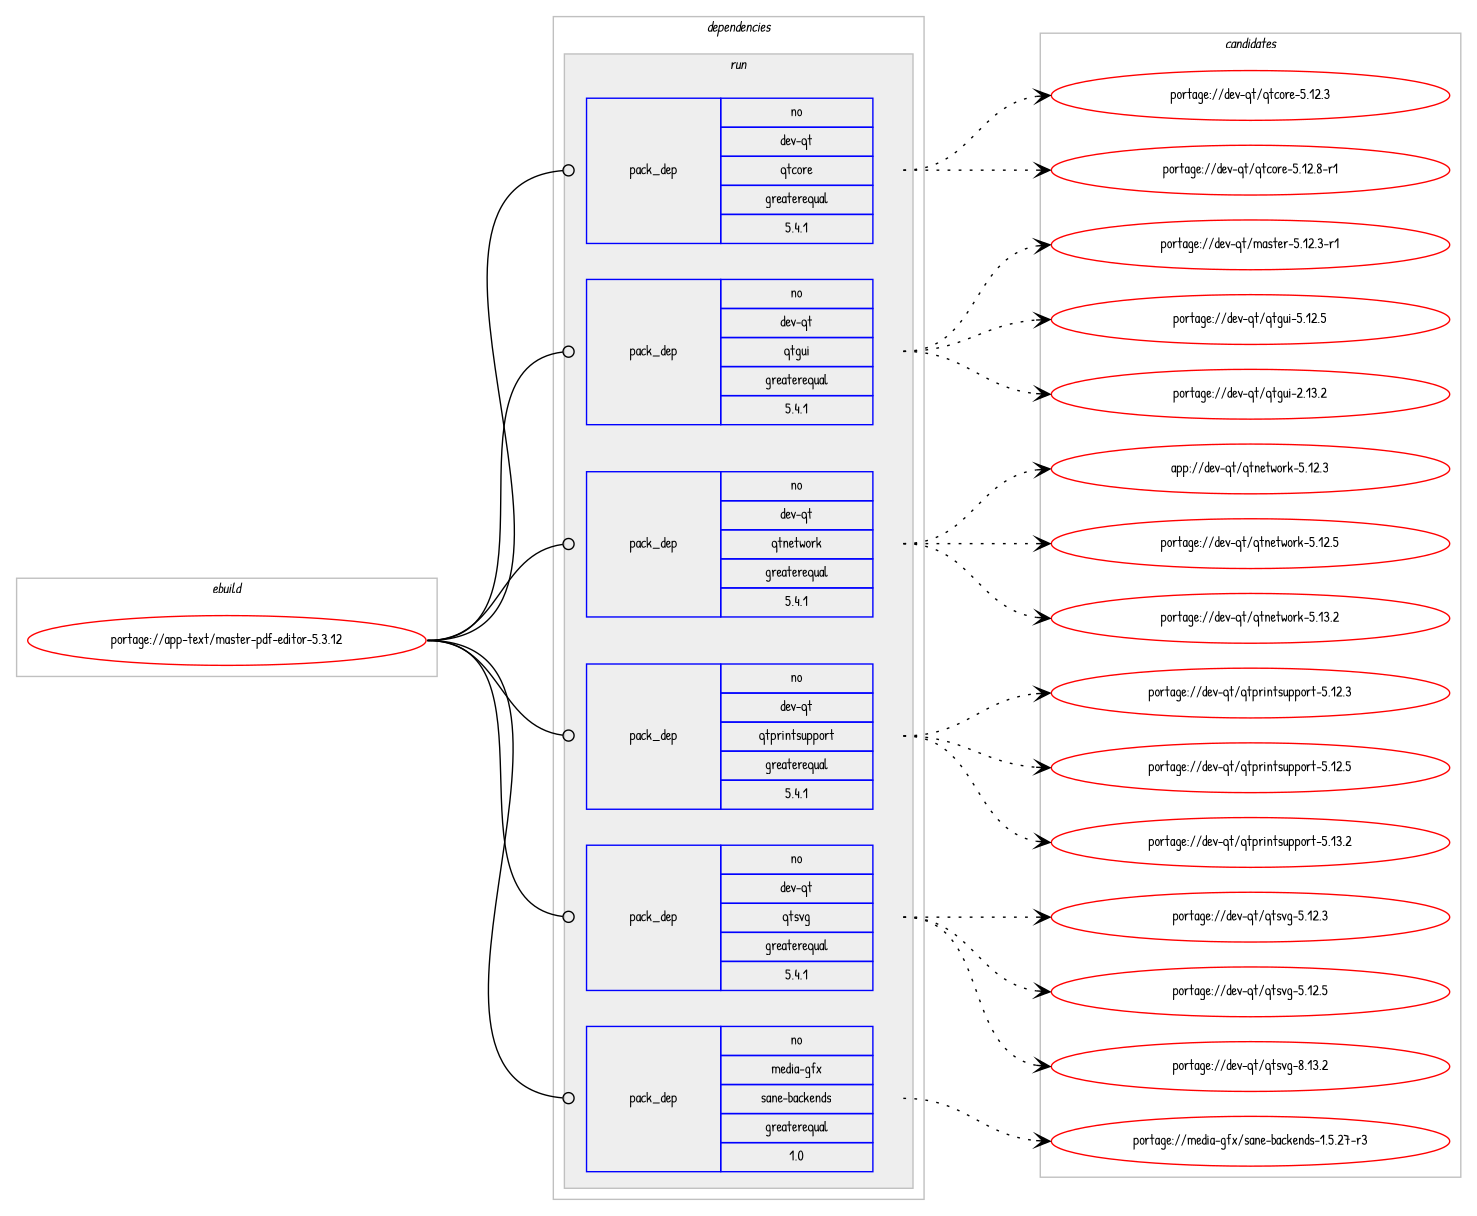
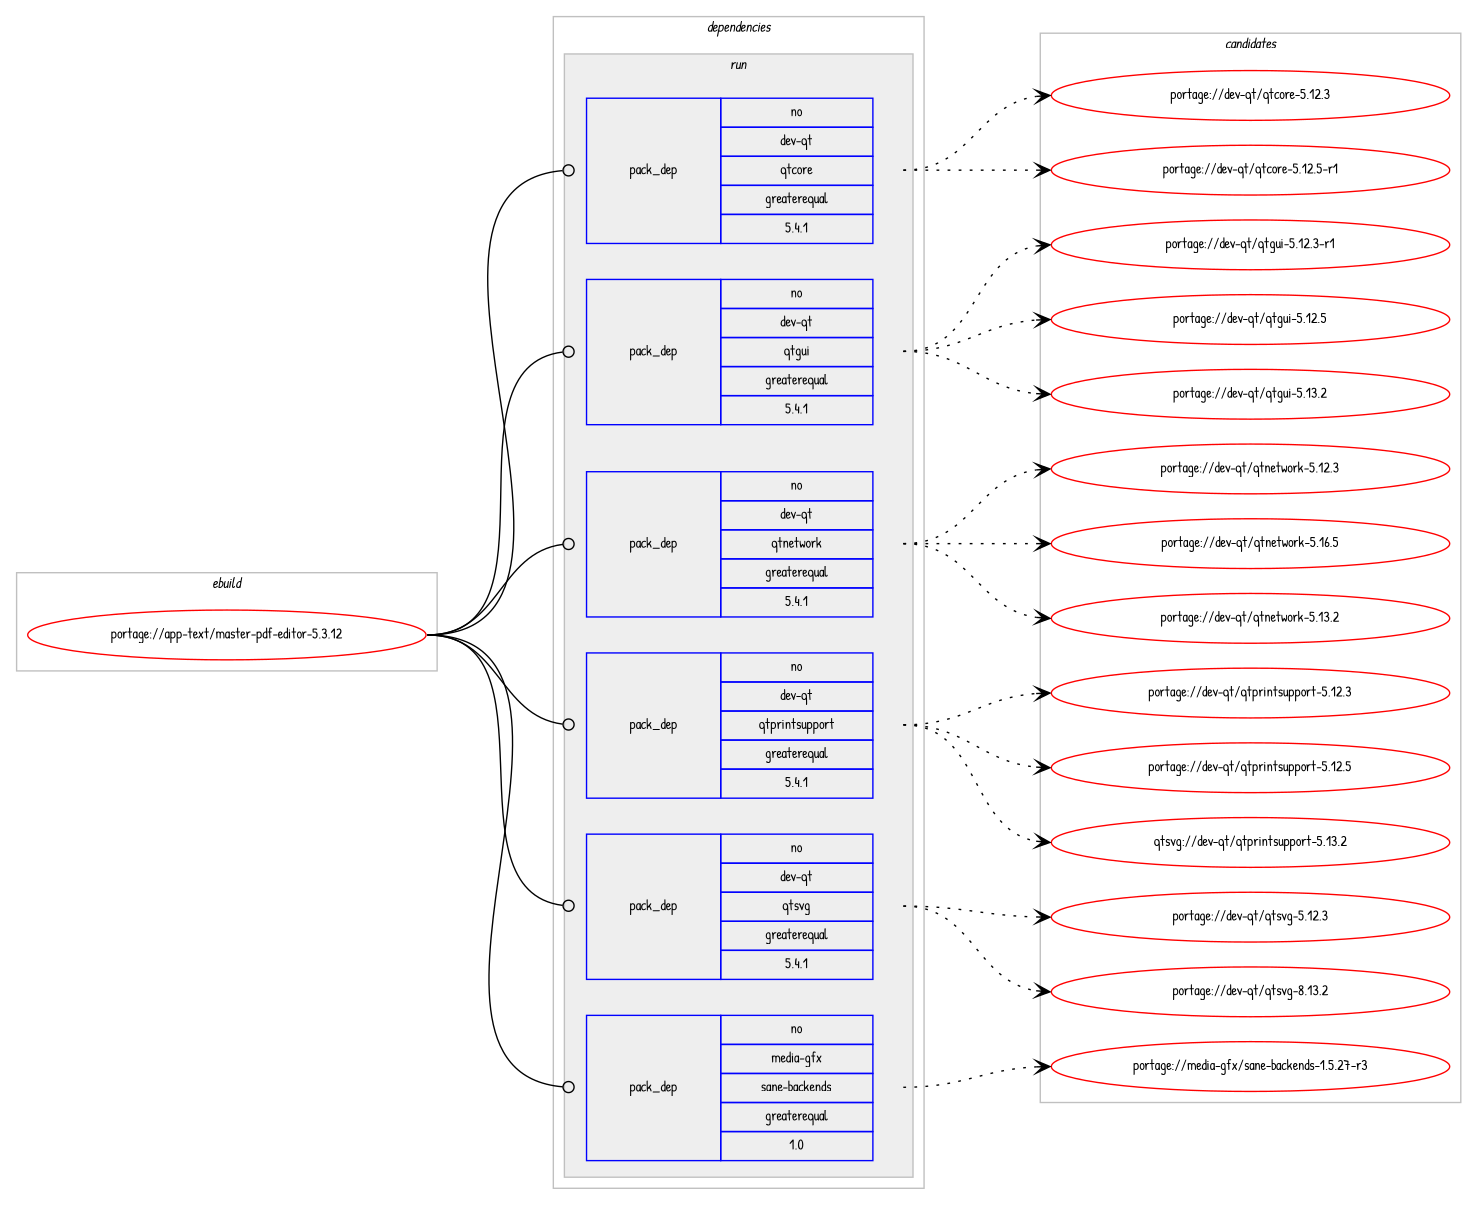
node "portage://dev-qt/qtcore-5.12.8-r1": label "portage://dev-qt/qtcore-5.12.8-r1" -> "portage://dev-qt/qtcore-5.12.5-r1"
node "portage://dev-qt/master-5.12.3-r1": label "portage://dev-qt/master-5.12.3-r1" -> "portage://dev-qt/qtgui-5.12.3-r1"
node "portage://dev-qt/qtgui-2.13.2": label "portage://dev-qt/qtgui-2.13.2" -> "portage://dev-qt/qtgui-5.13.2"
node "app://dev-qt/qtnetwork-5.12.3": label "app://dev-qt/qtnetwork-5.12.3" -> "portage://dev-qt/qtnetwork-5.12.3"
node "portage://dev-qt/qtnetwork-5.12.5": label "portage://dev-qt/qtnetwork-5.12.5" -> "portage://dev-qt/qtnetwork-5.16.5"
node "portage://dev-qt/qtprintsupport-5.13.2": label "portage://dev-qt/qtprintsupport-5.13.2" -> "qtsvg://dev-qt/qtprintsupport-5.13.2"
node "portage://dev-qt/qtsvg-5.12.5": removed
